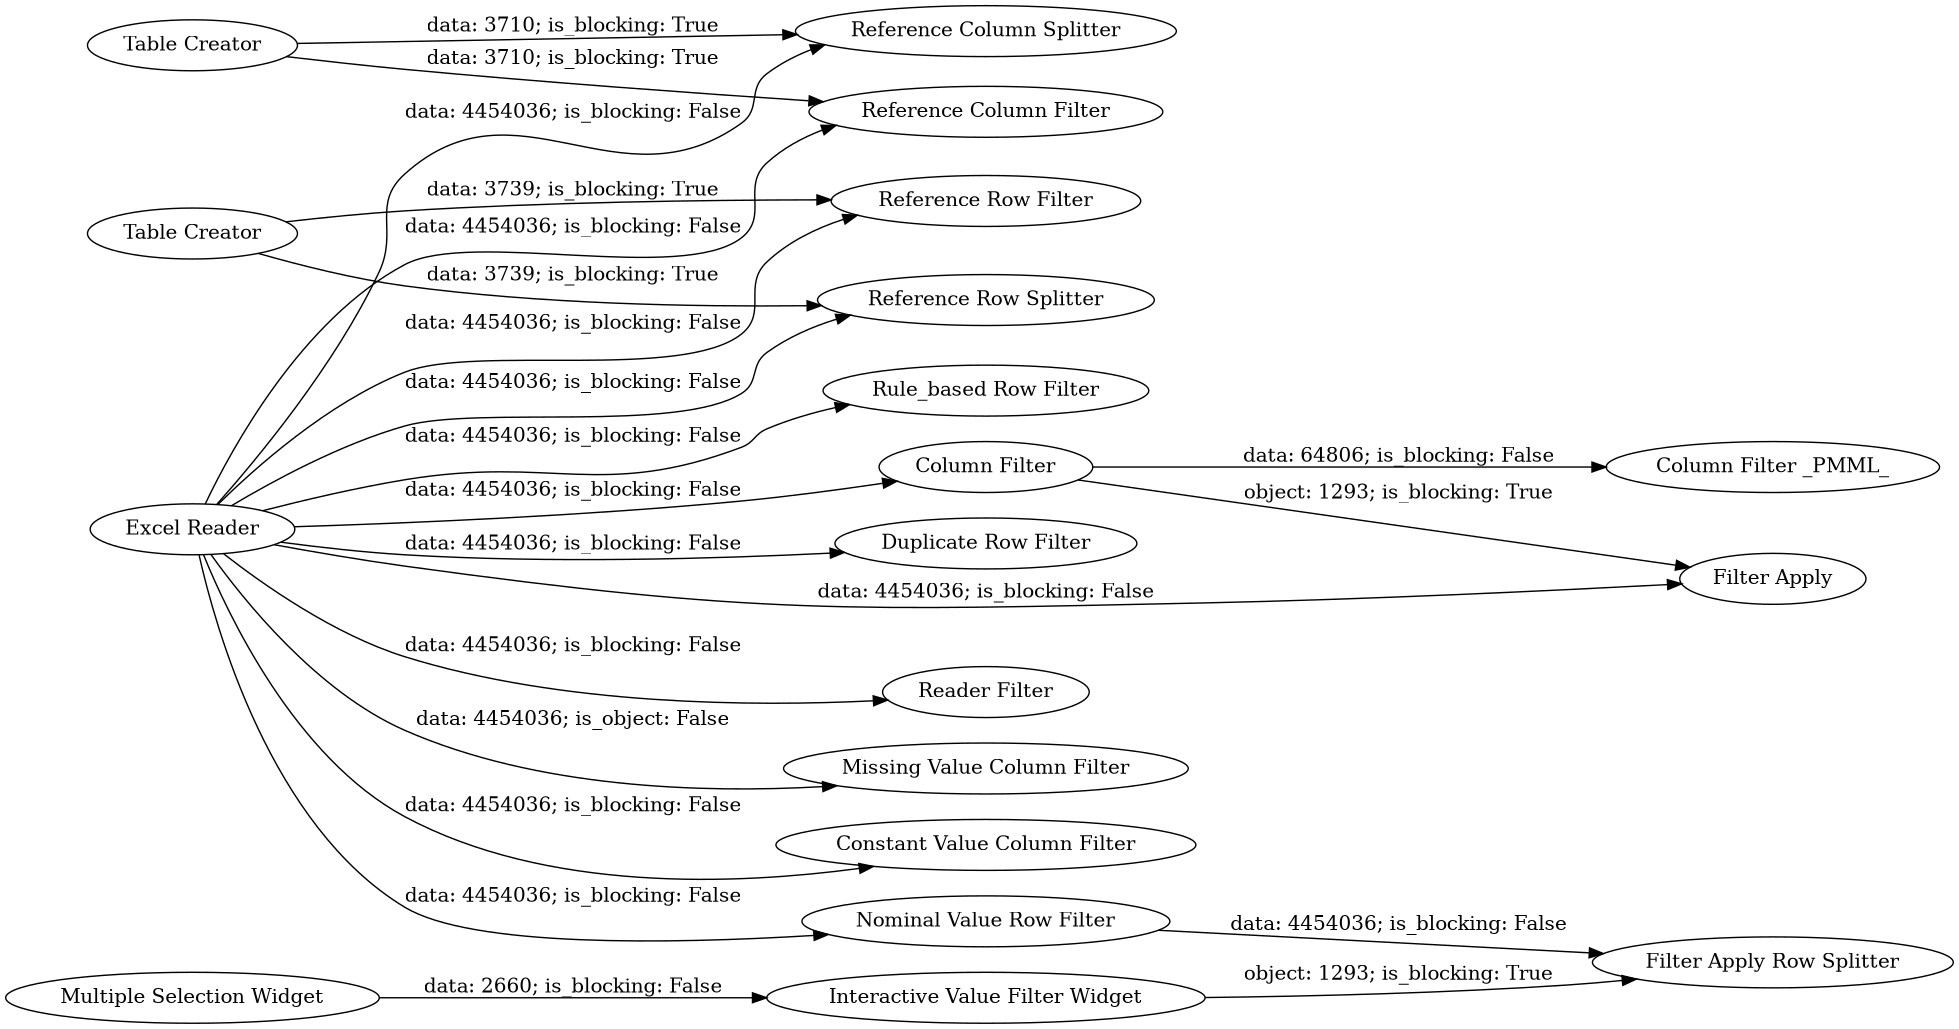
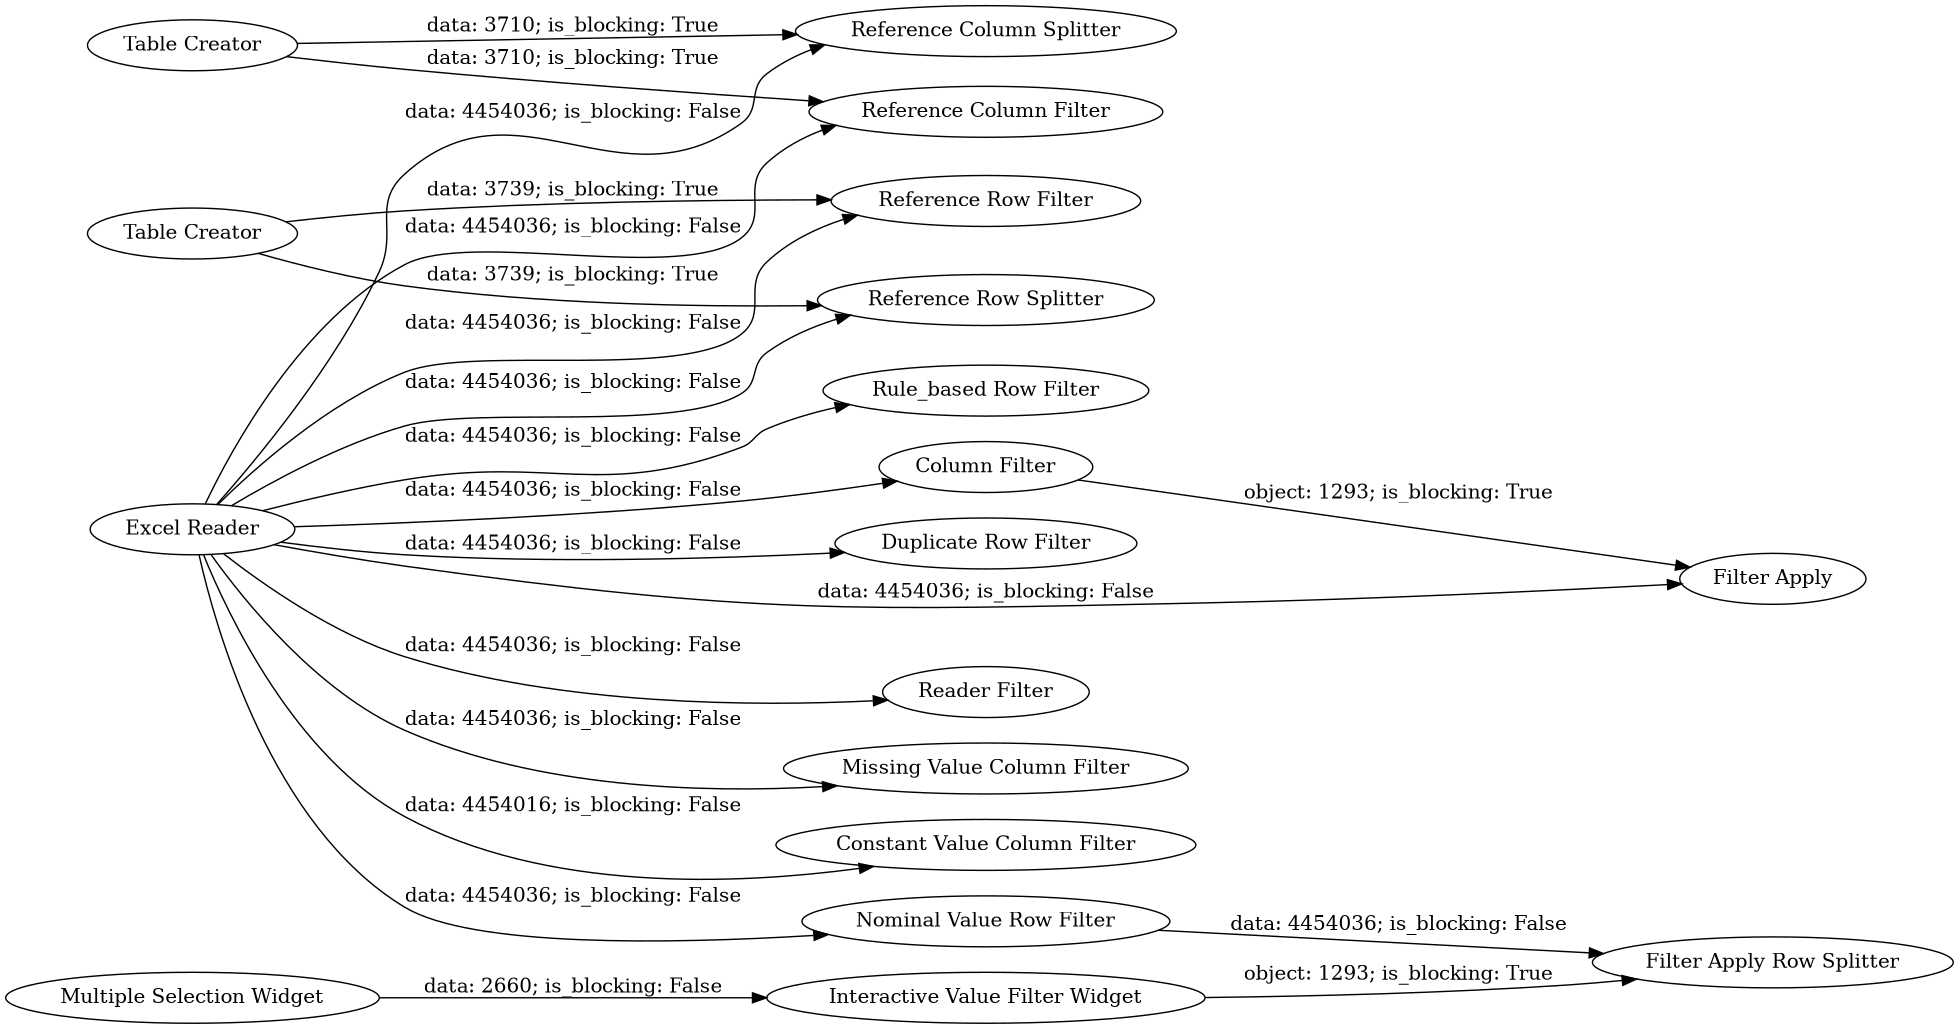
node "Column Filter _PMML_": removed
edge "Excel Reader" -> "Missing Value Column Filter": label "data: 4454036; is_object: False" -> "data: 4454036; is_blocking: False"
edge "Excel Reader" -> "Constant Value Column Filter": label "data: 4454036; is_blocking: False" -> "data: 4454016; is_blocking: False"
